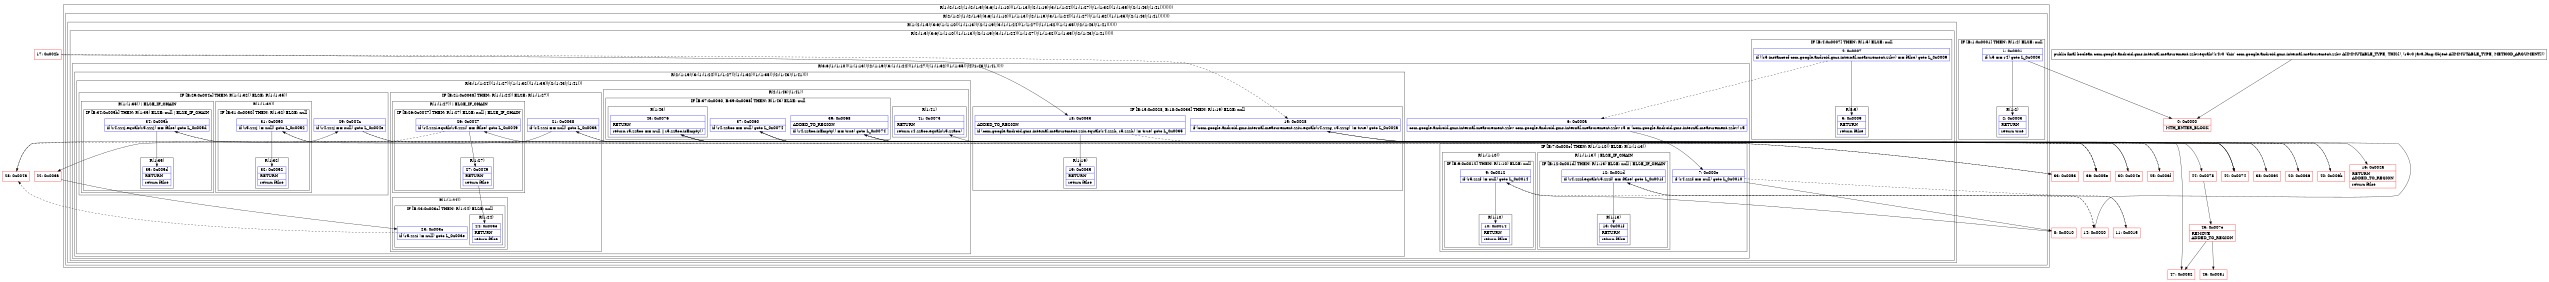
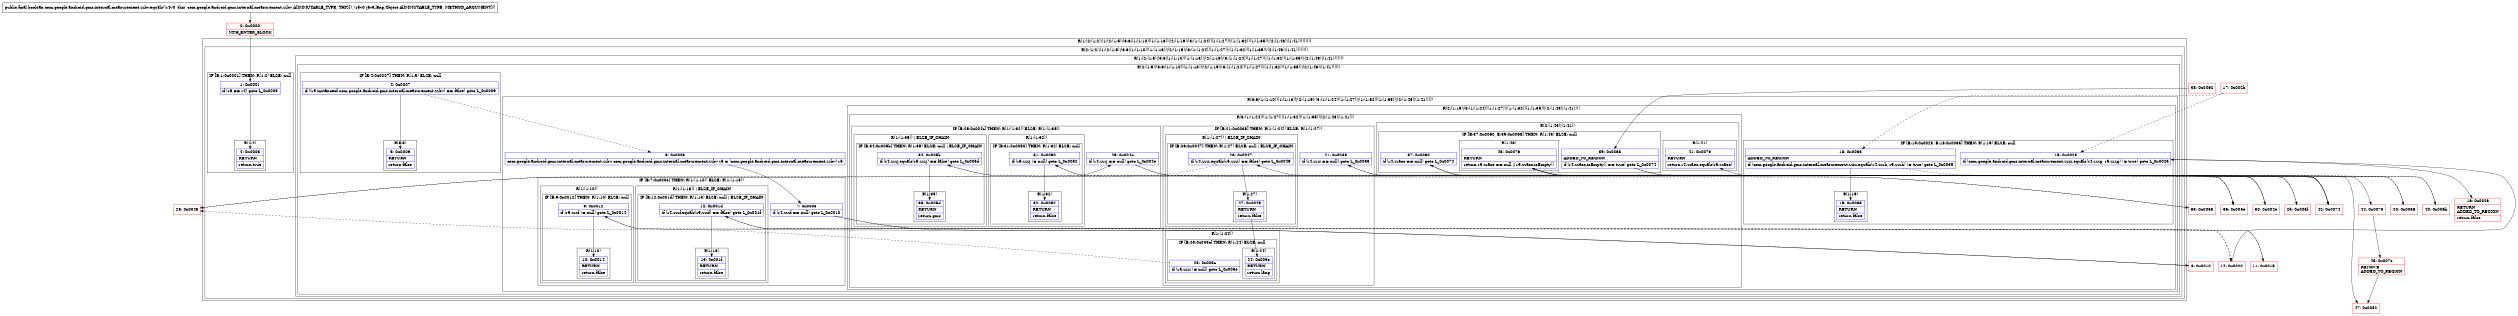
edge "17: 0x002b" -> "18: 0x0033": style solid -> dashed
edge "1: 0x0001" -> "0: 0x0000": reversed
edge "37: 0x0060" -> "38: 0x0062": removed
node "22: 0x003a": removed
node "35: 0x005d": text "return false" -> "return gms"
node "24: 0x003e": text "return false" -> "return lang"
node "46: 0x0081": removed
